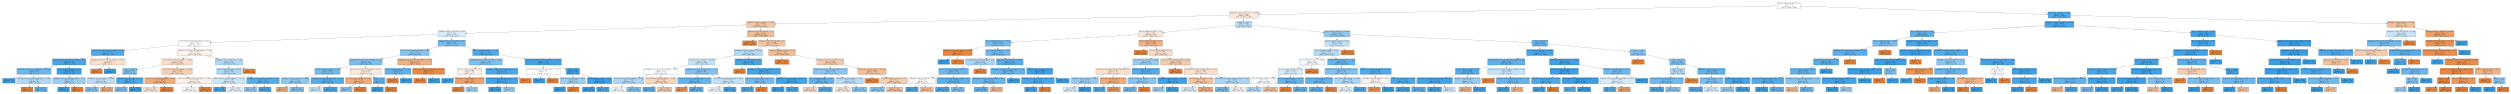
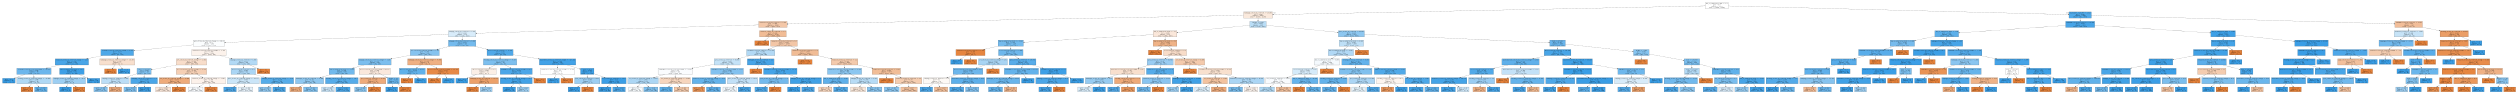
node "gini = 0.0 samples = 96 value = [0, 96]": added
